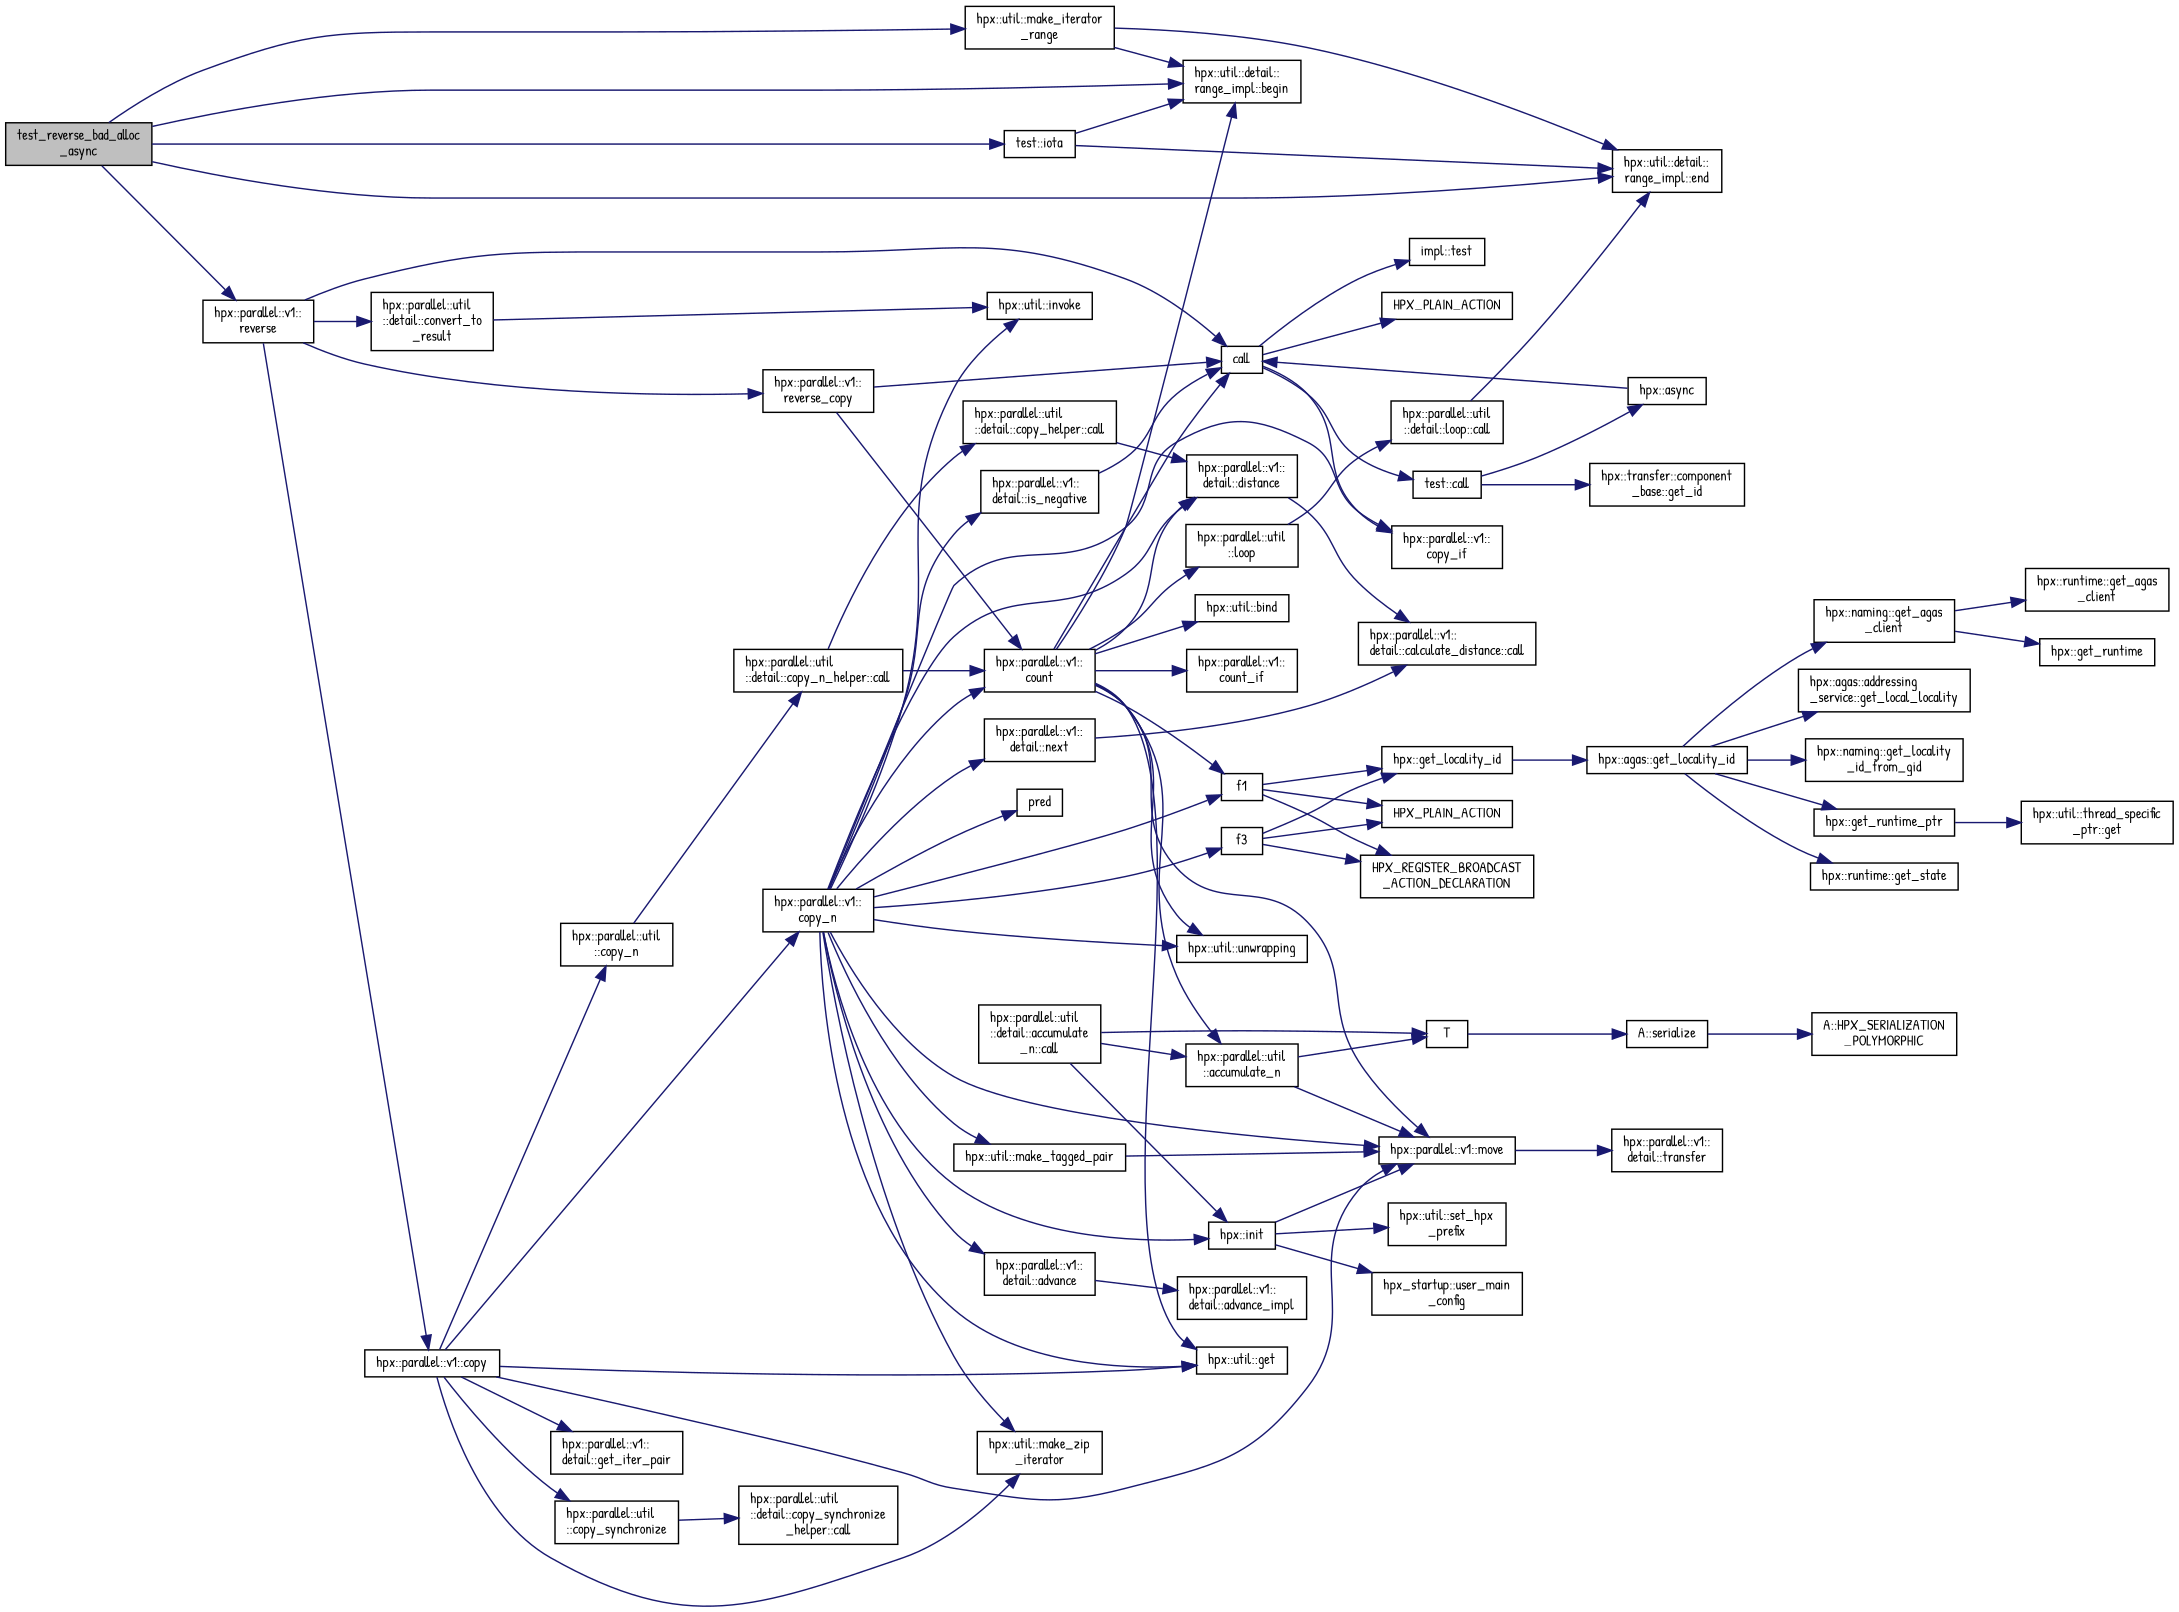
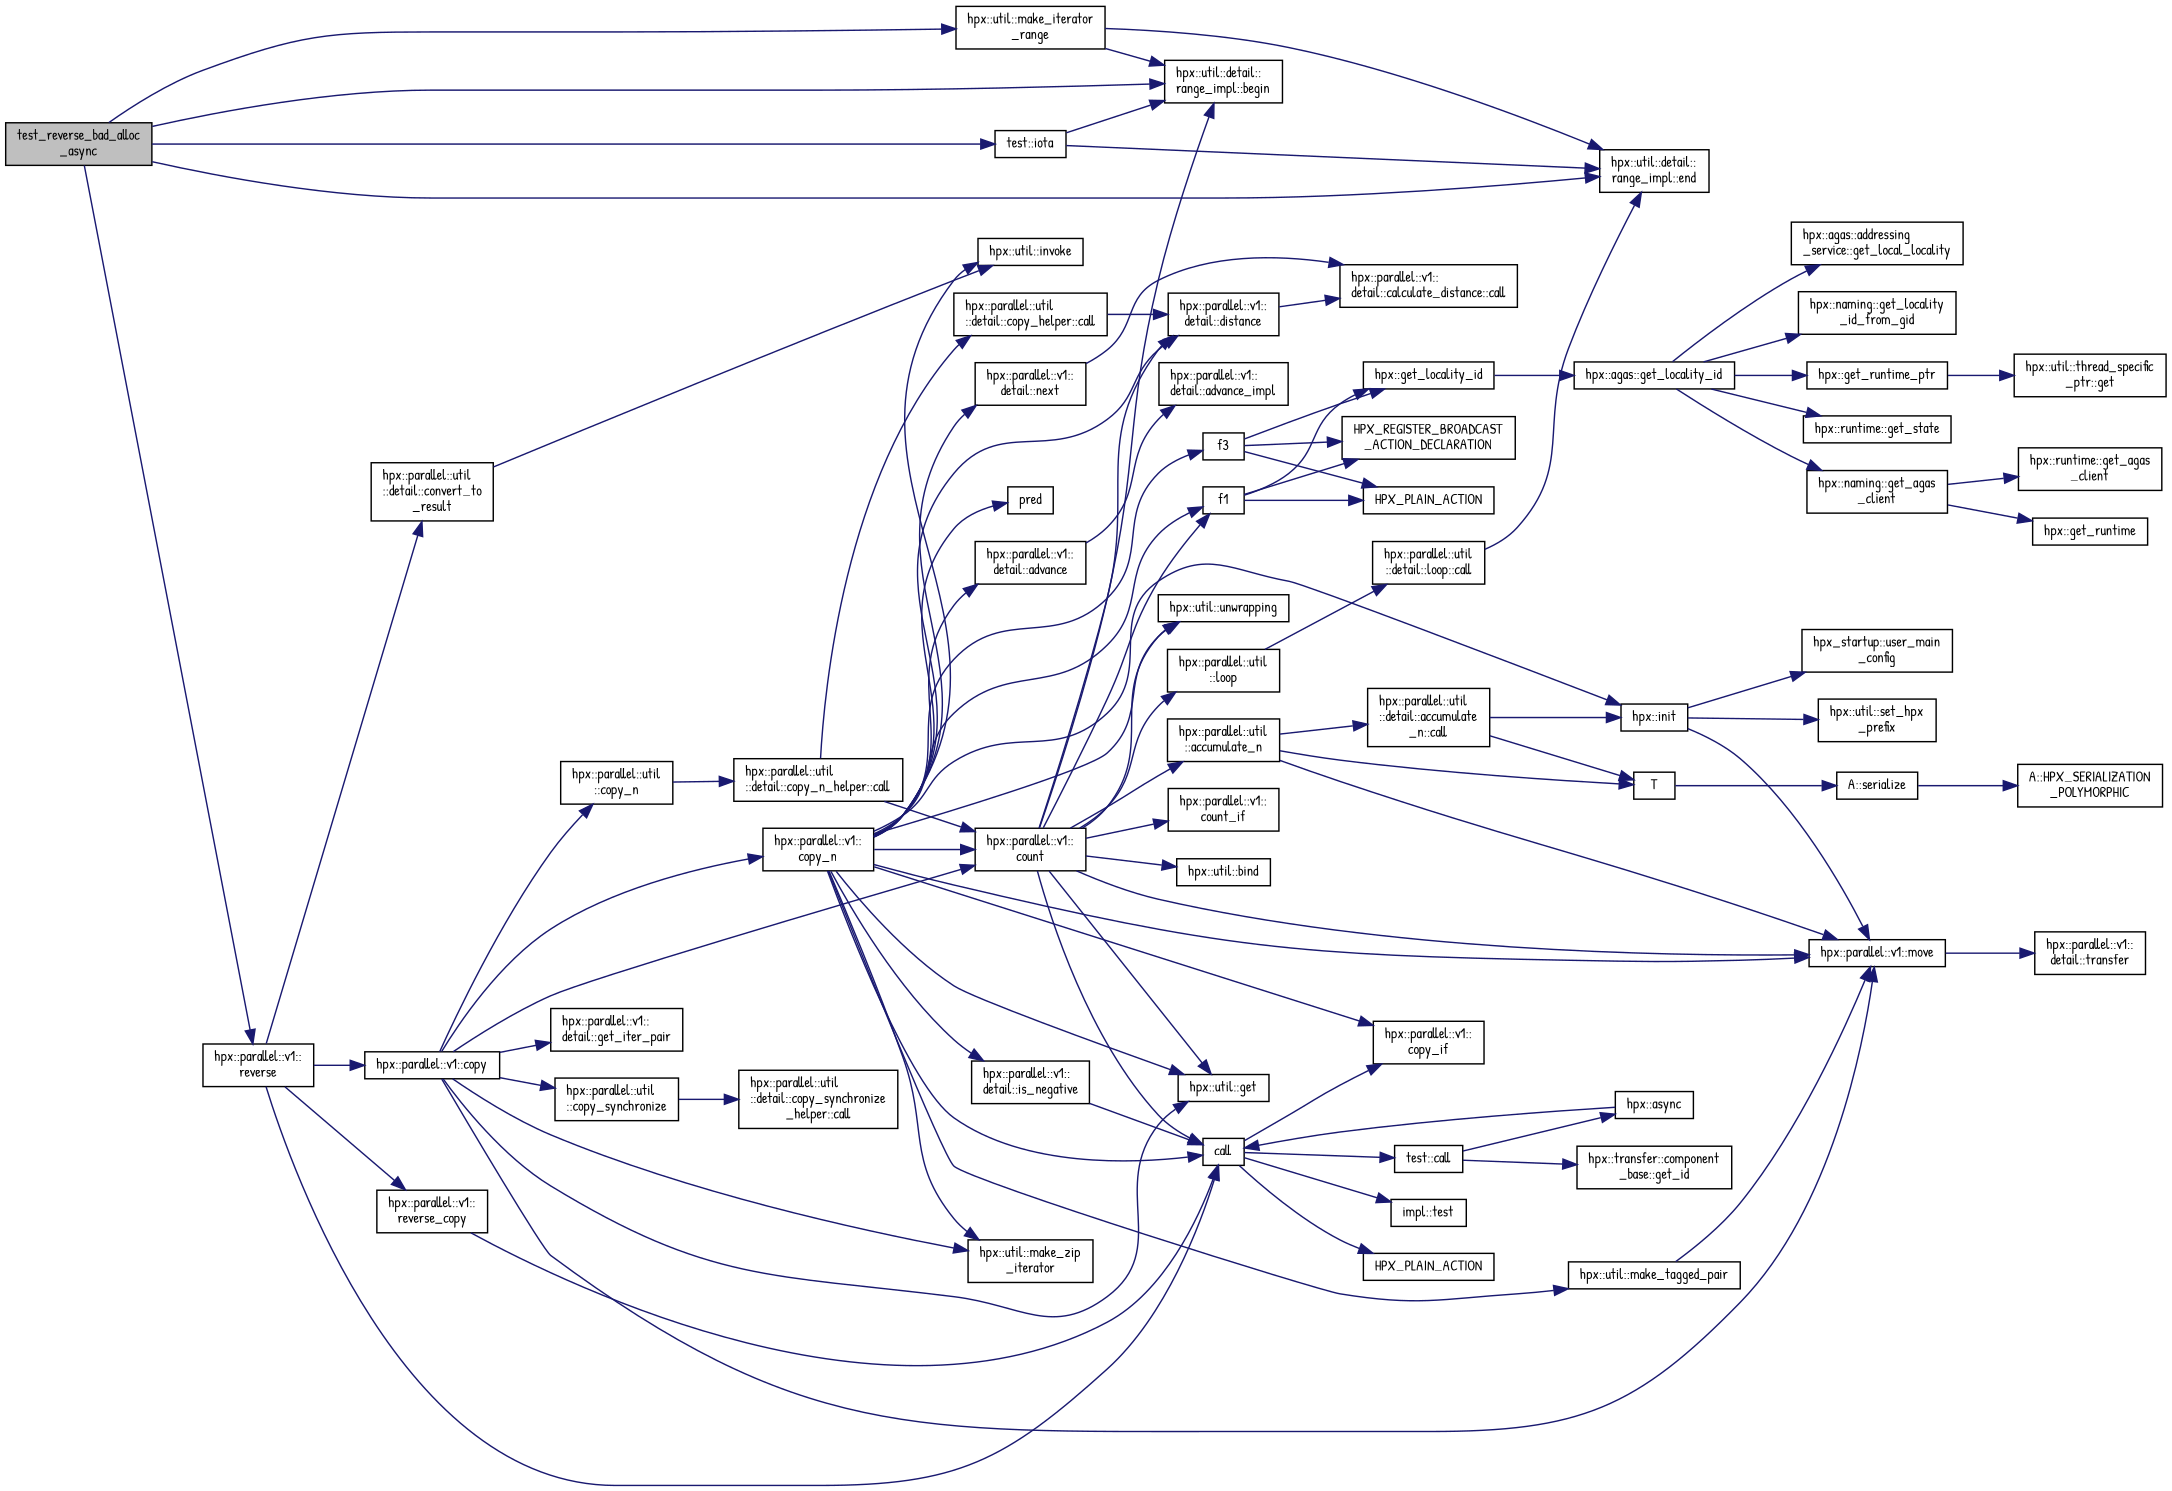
edge "hpx::parallel::v1:: reverse_copy" -> "hpx::parallel::v1:: count": now "hpx::parallel::v1::copy" -> "hpx::parallel::v1:: count"
edge "hpx::parallel::util ::detail::accumulate _n::call" -> "hpx::parallel::util ::accumulate_n": reversed
edge "hpx::parallel::v1:: copy_n" -> "call": added
